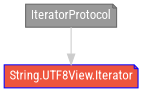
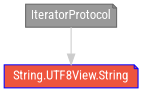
node "String.UTF8View.Iterator": label "String.UTF8View.Iterator" -> "String.UTF8View.String"
